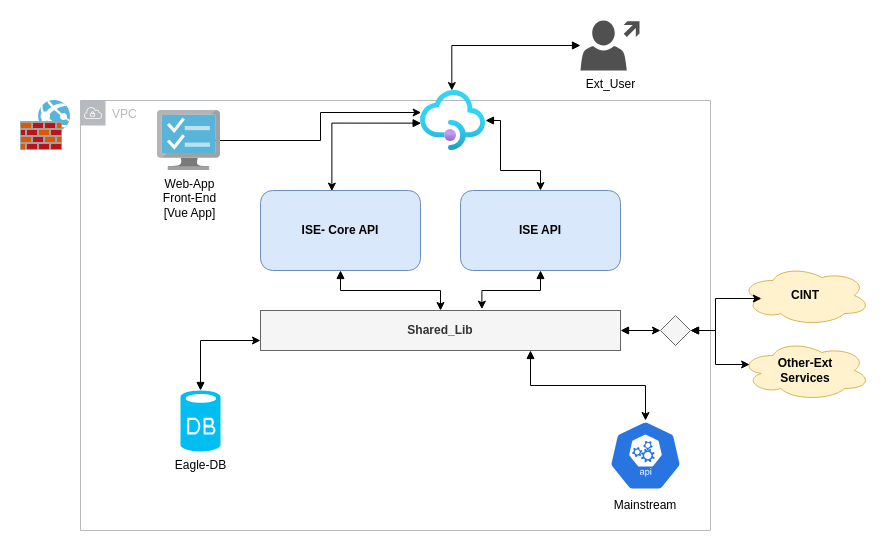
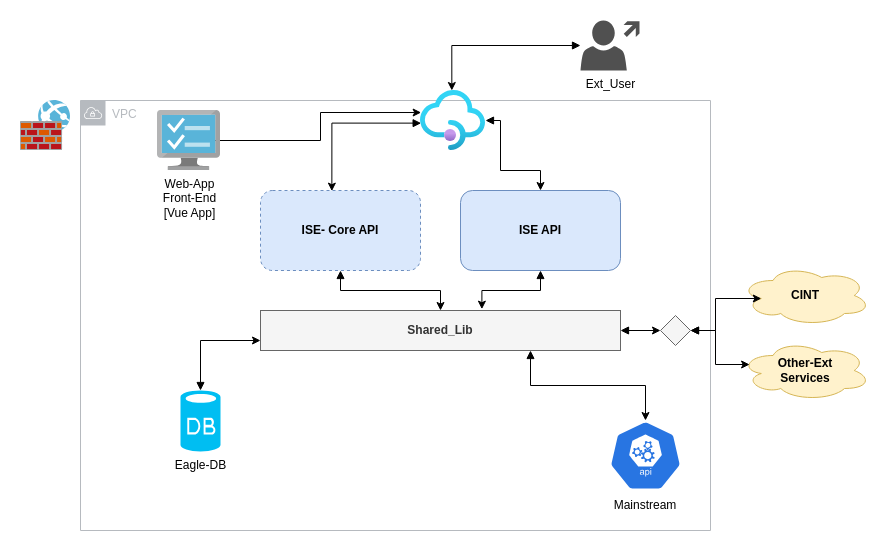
node "ISE- Core API": style solid -> dashed
